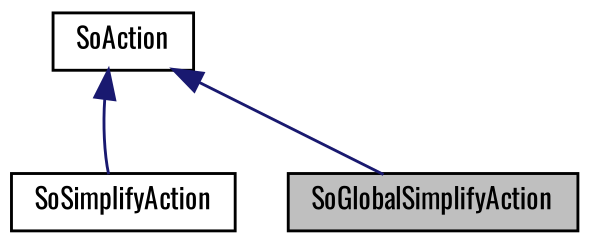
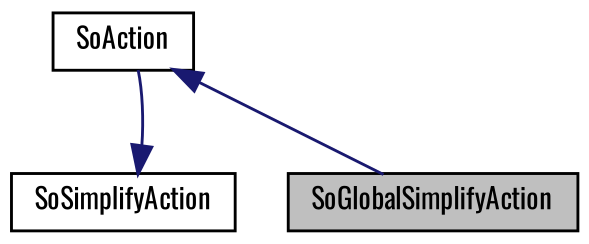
edge "SoSimplifyAction" -> "SoAction": reversed
